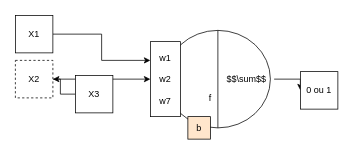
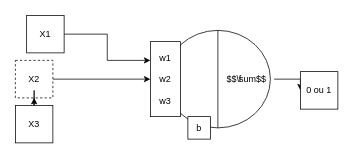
node "X1": moved (34, 34) -> (45, 34)
node "w1 w2 w7": label "w1 w2 w7" -> "w1 w2 w3"
node "X3": moved (94, 94) -> (34, 124)
node "f": moved (210, 98) -> (240, 79)
node "b": fillcolor #ffe6cc -> #ffffff
